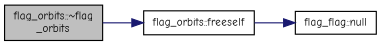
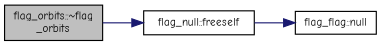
node "flag_orbits::freeself": label "flag_orbits::freeself" -> "flag_null::freeself"
